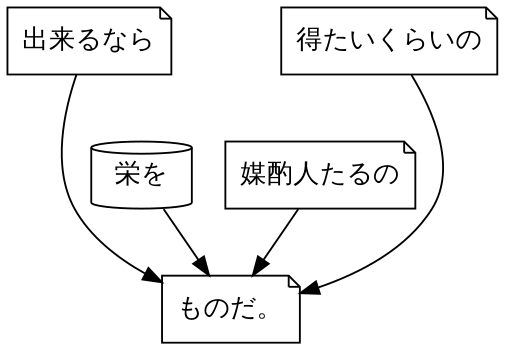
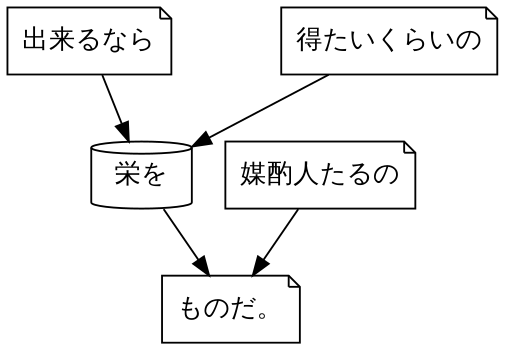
edge "出来るなら" -> "ものだ。": now "出来るなら" -> "栄を"
edge "得たいくらいの" -> "ものだ。": now "得たいくらいの" -> "栄を"
